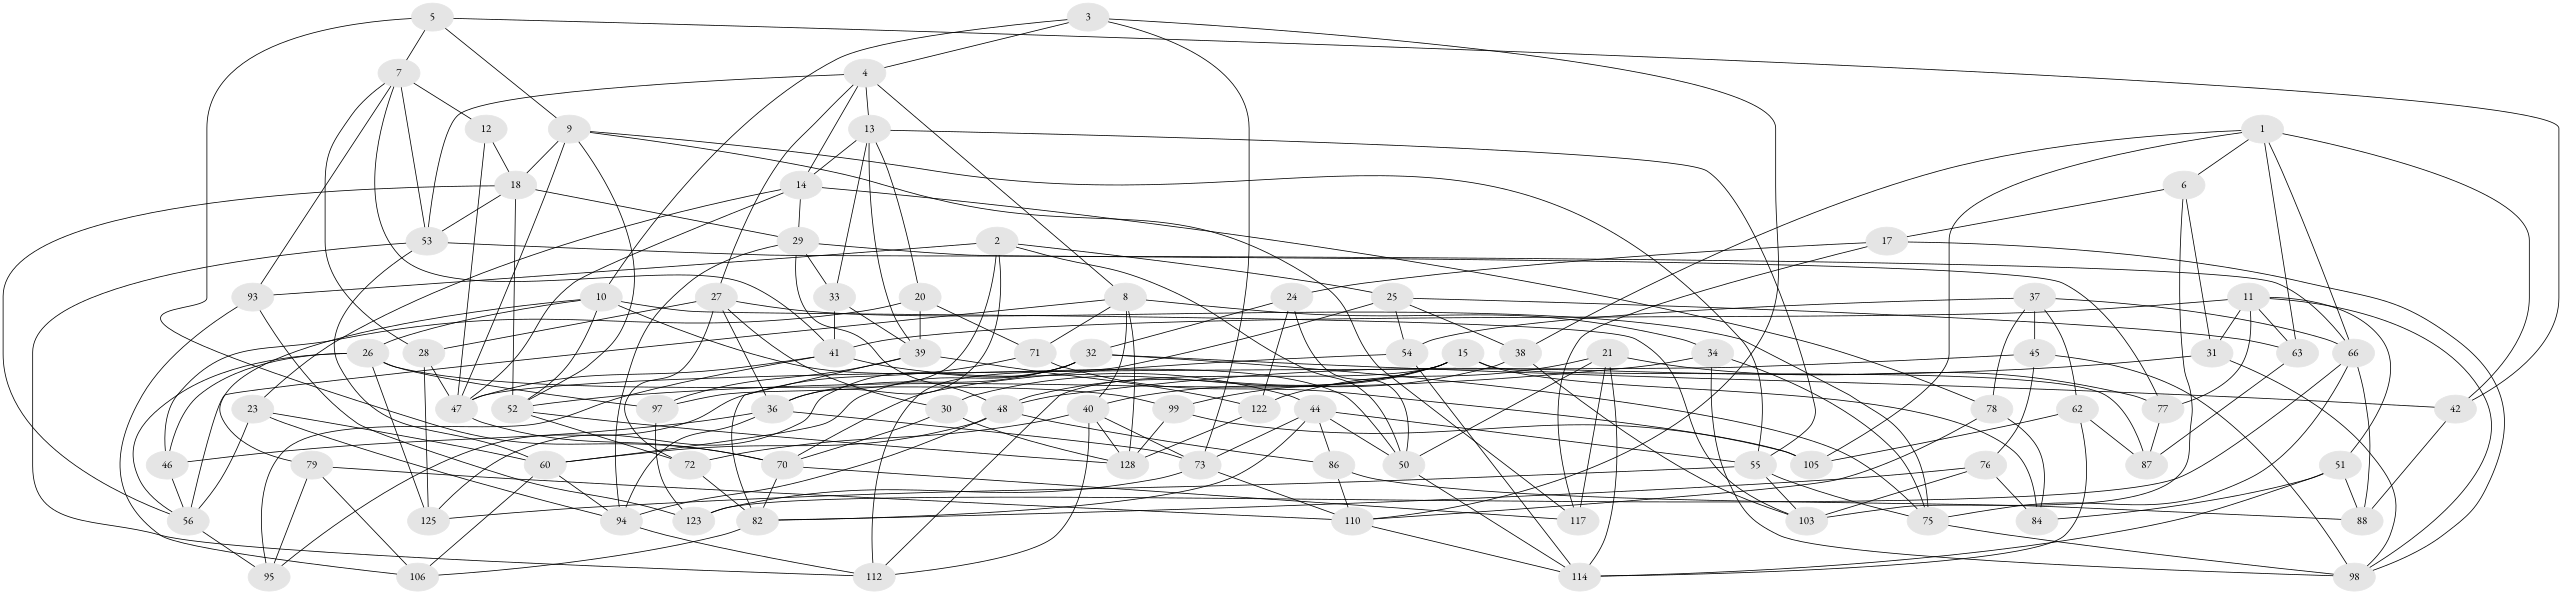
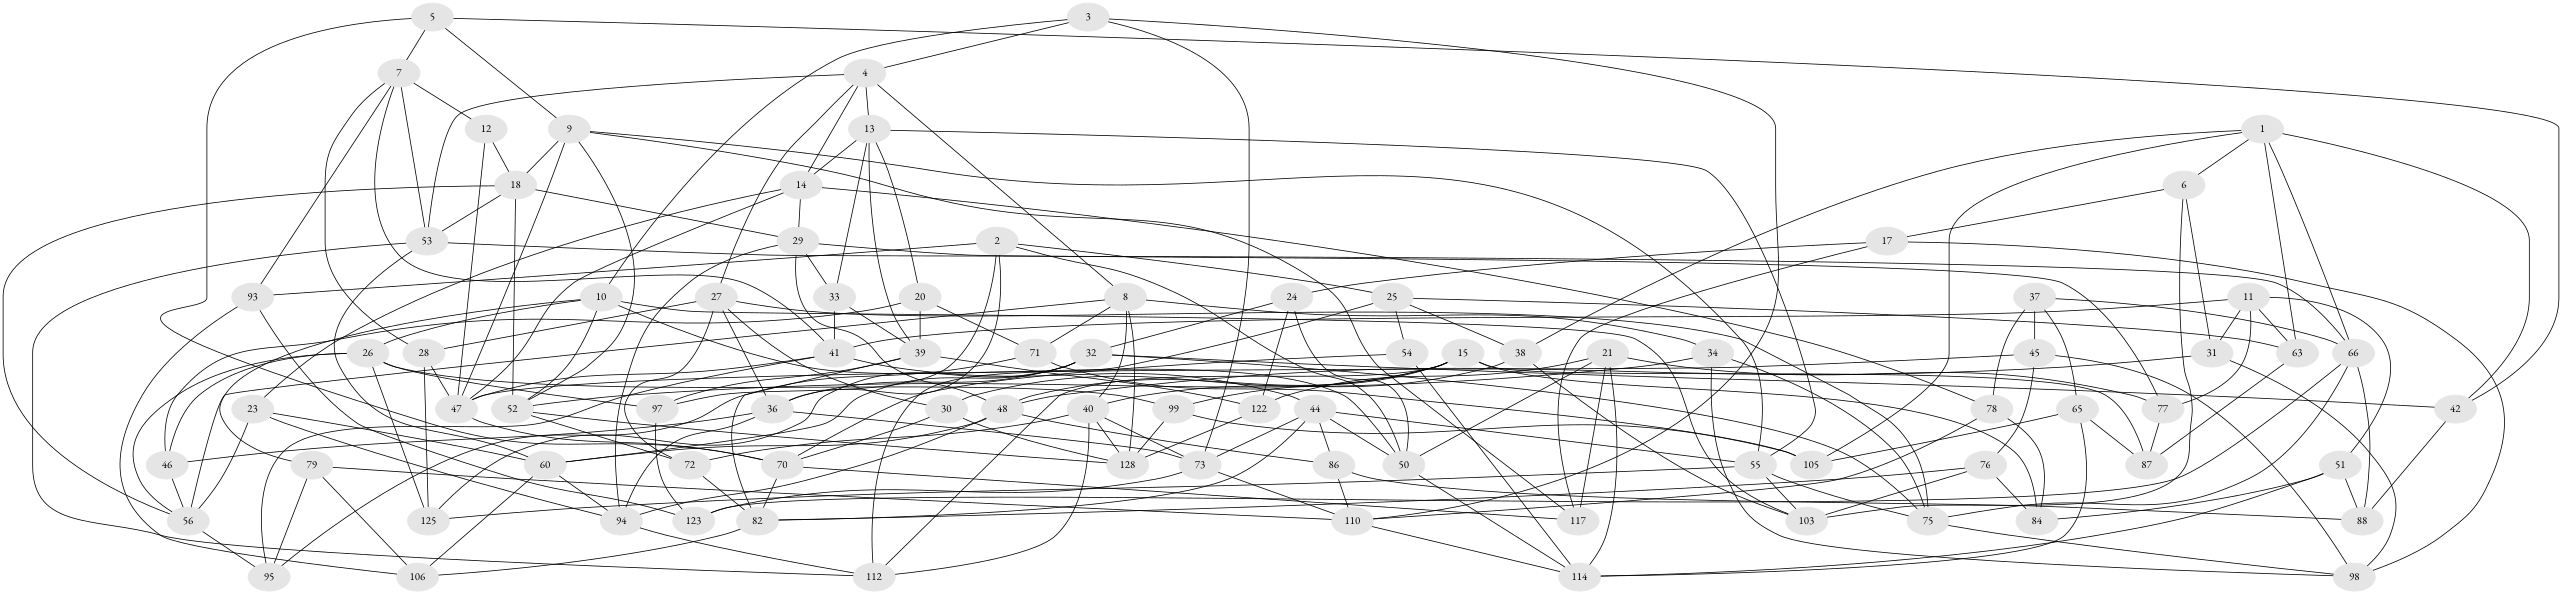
edge "37" -- "54": removed
edge "11" -- "98": removed
node "62": label "62" -> "65"
